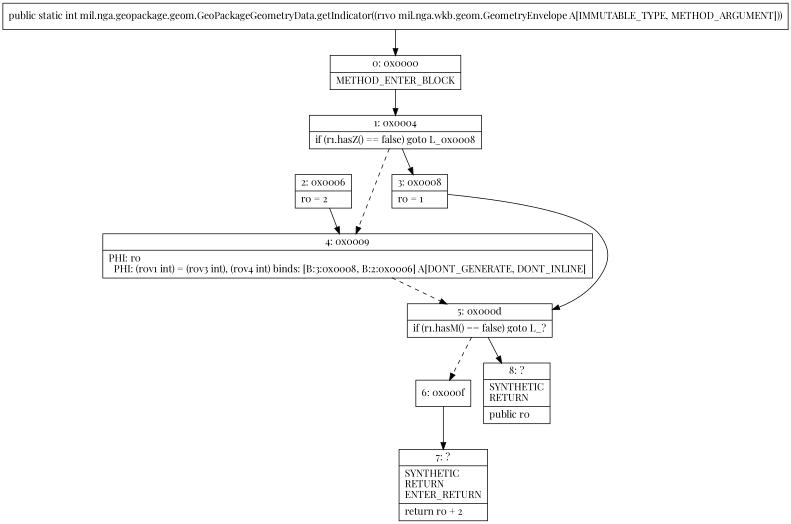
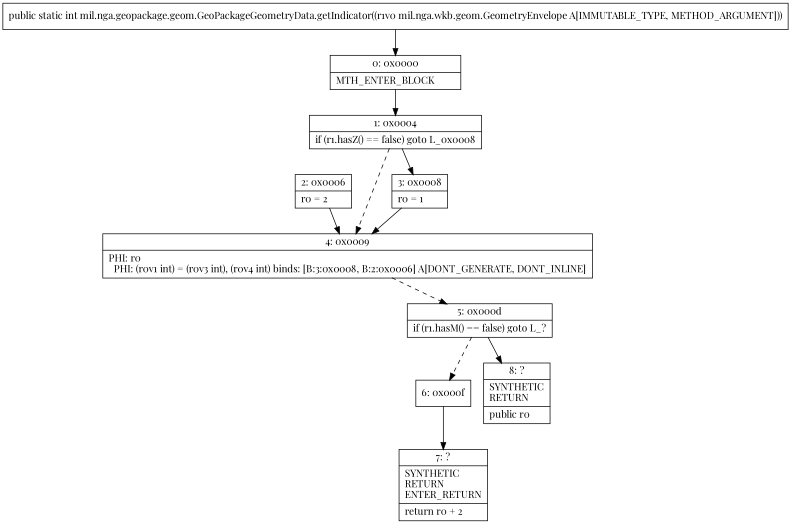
node "0: 0x0000": text "METHOD_ENTER_BLOCK" -> "MTH_ENTER_BLOCK"
edge "3: 0x0008" -> "5: 0x000d": now "3: 0x0008" -> "4: 0x0009"
